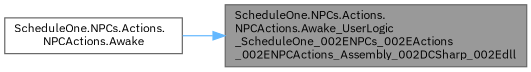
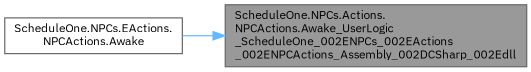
node "ScheduleOne.NPCs.Actions. NPCActions.Awake": label "ScheduleOne.NPCs.Actions. NPCActions.Awake" -> "ScheduleOne.NPCs.EActions. NPCActions.Awake"
